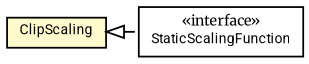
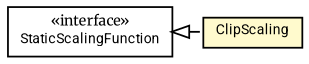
edge "StaticScalingFunction" -> "ClipScaling": reversed
